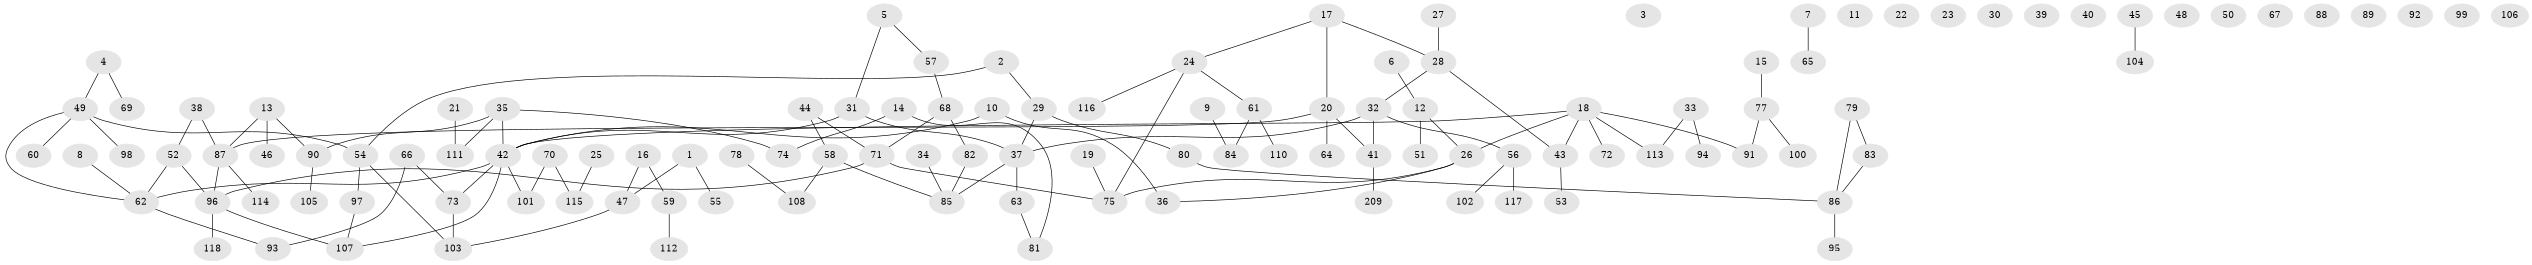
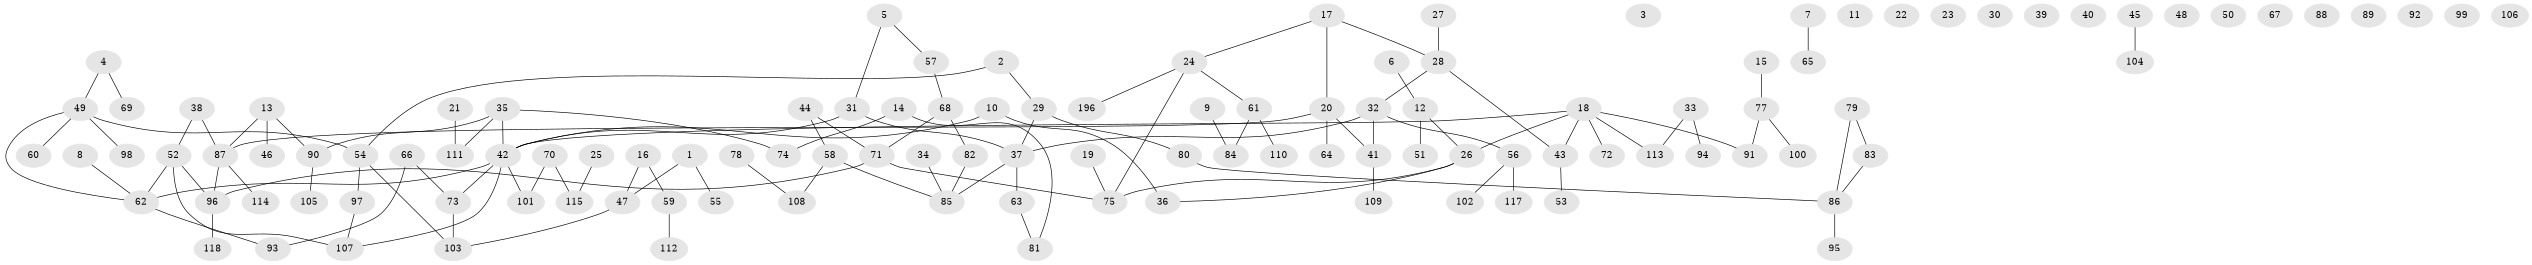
node "116": label "116" -> "196"
node "209": label "209" -> "109"
edge "96" -- "107": now "52" -- "107"
